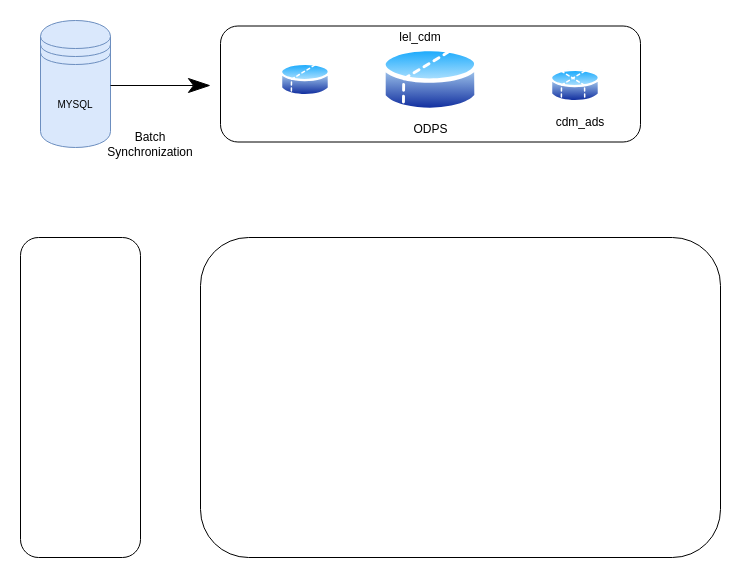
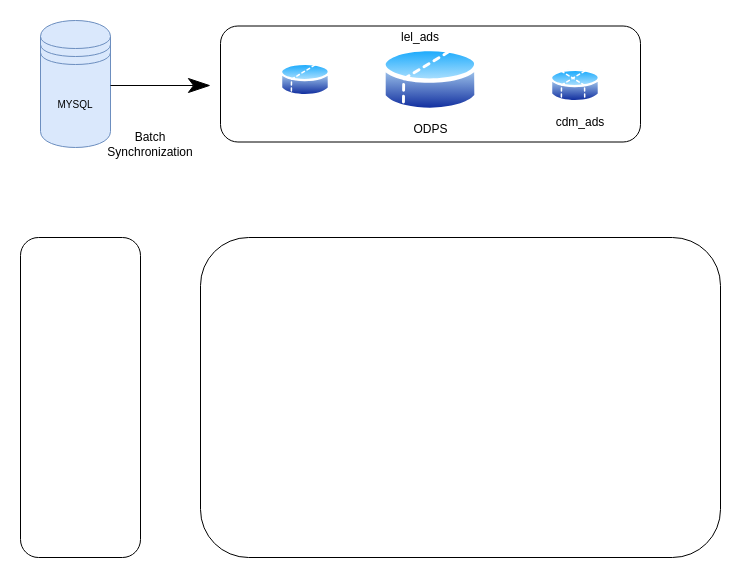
node "lel_cdm": label "lel_cdm" -> "lel_ads"
